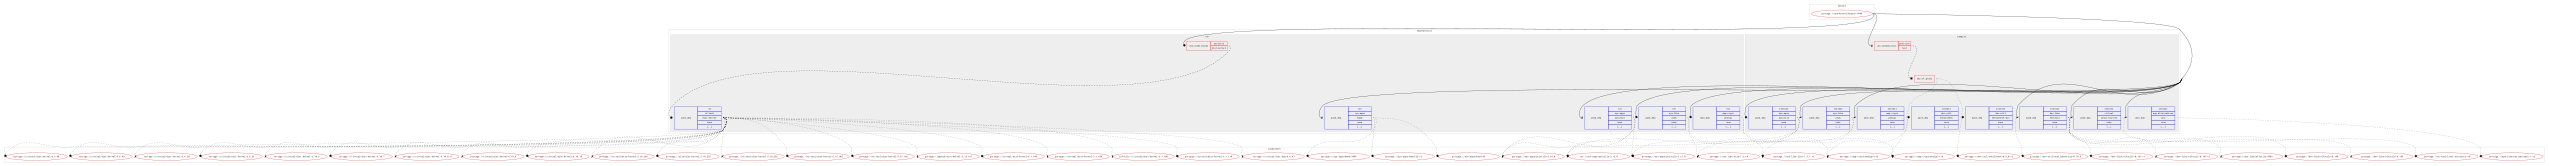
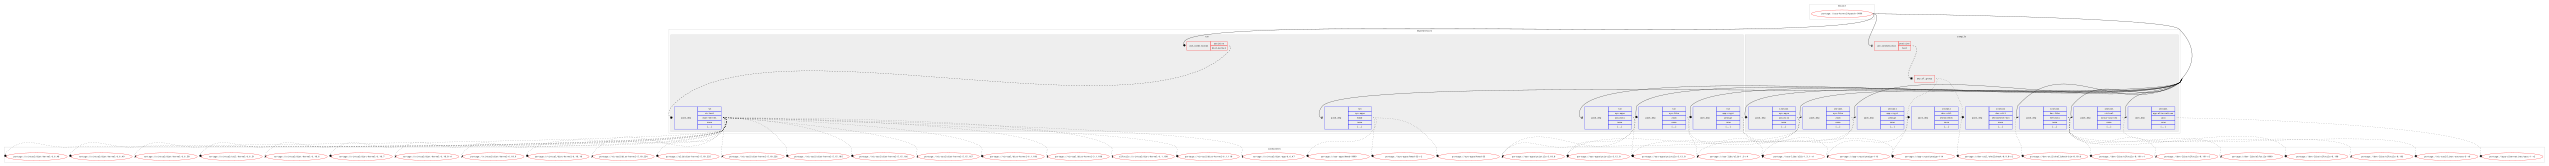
node "portage://kpatch/dist-kernel-5.15.167": label "portage://kpatch/dist-kernel-5.15.167" -> "portage://virtual/dist-kernel-5.15.167"
node "sys://sys-apps/pciutils-3.12.0": label "sys://sys-apps/pciutils-3.12.0" -> "portage://sys-apps/pciutils-3.12.0"
